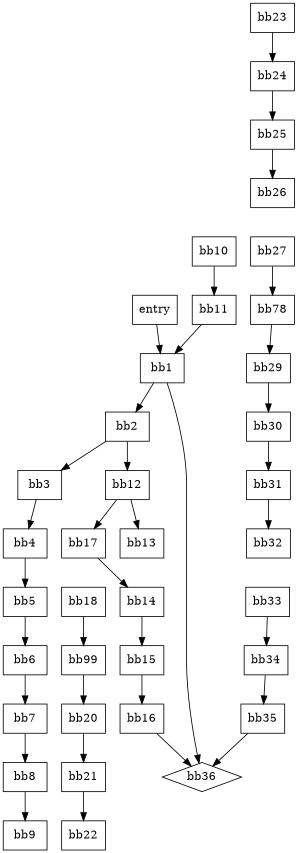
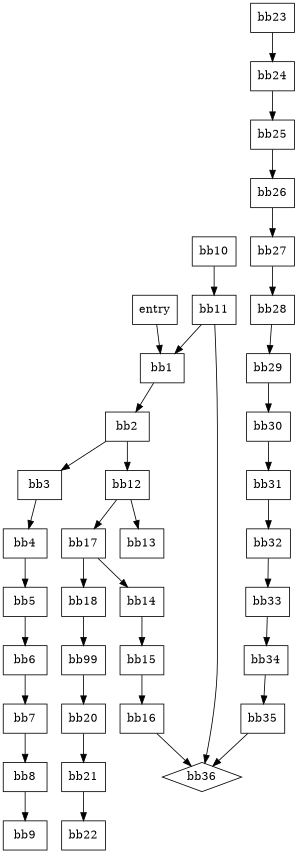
edge "bb26" -> "bb27": added
node "bb78": label "bb78" -> "bb28"
edge "bb1" -> "bb36": now "bb11" -> "bb36"
edge "bb17" -> "bb18": added
edge "bb32" -> "bb33": added
